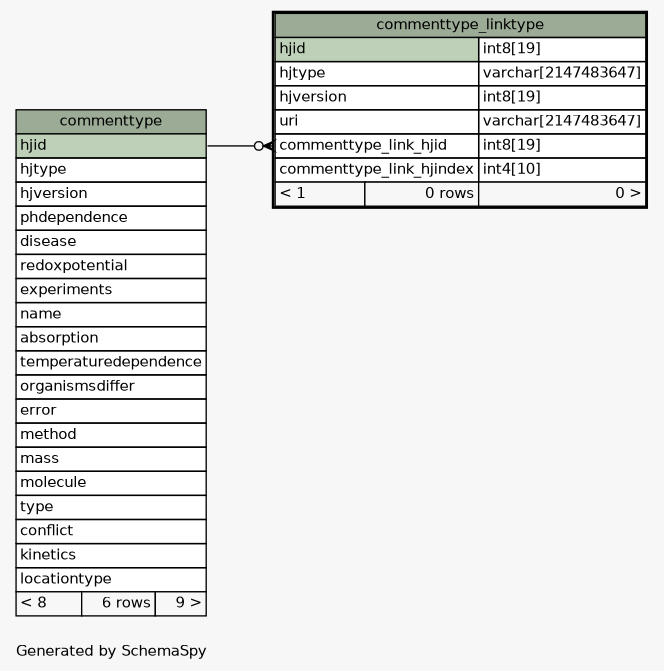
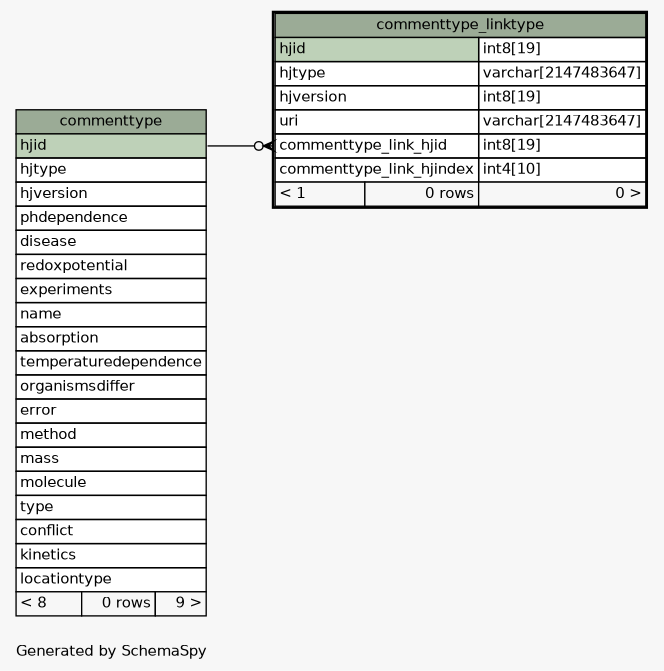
node "commenttype": text "6 rows" -> "0 rows"
